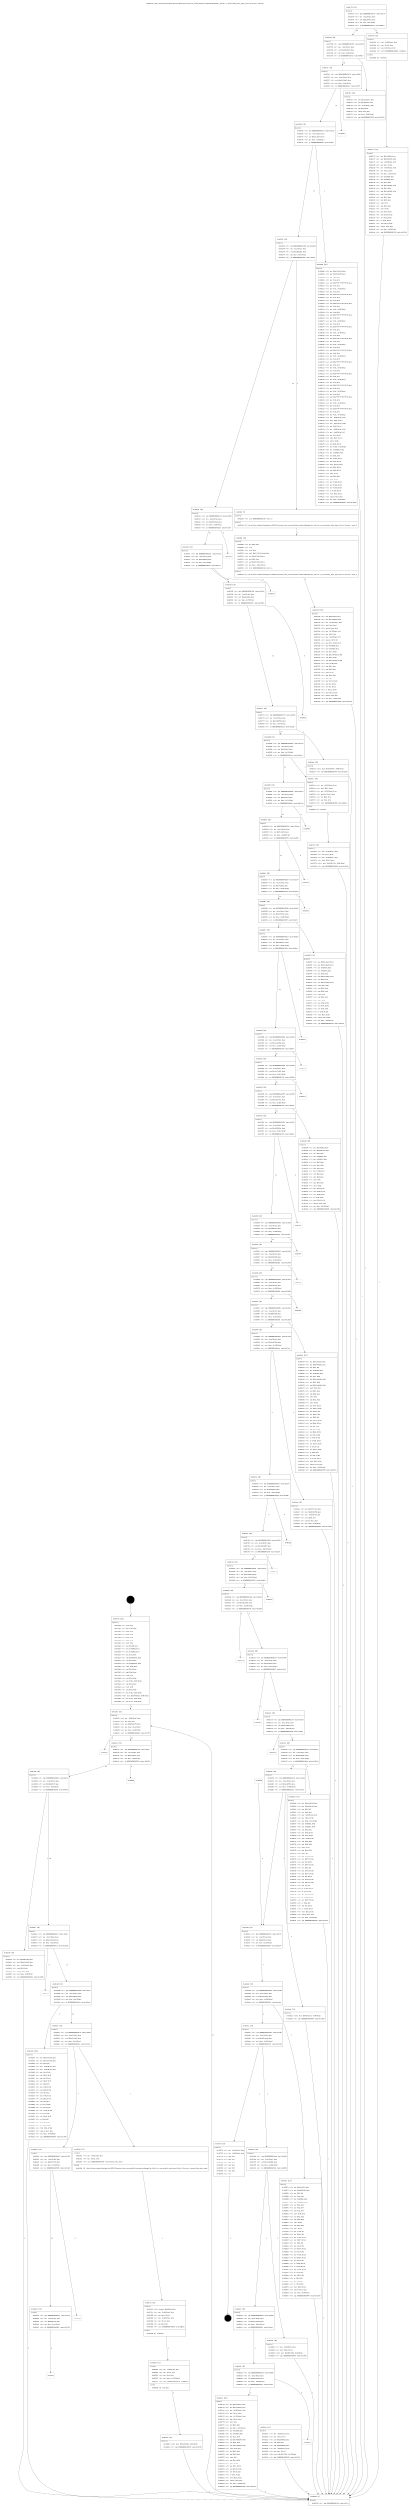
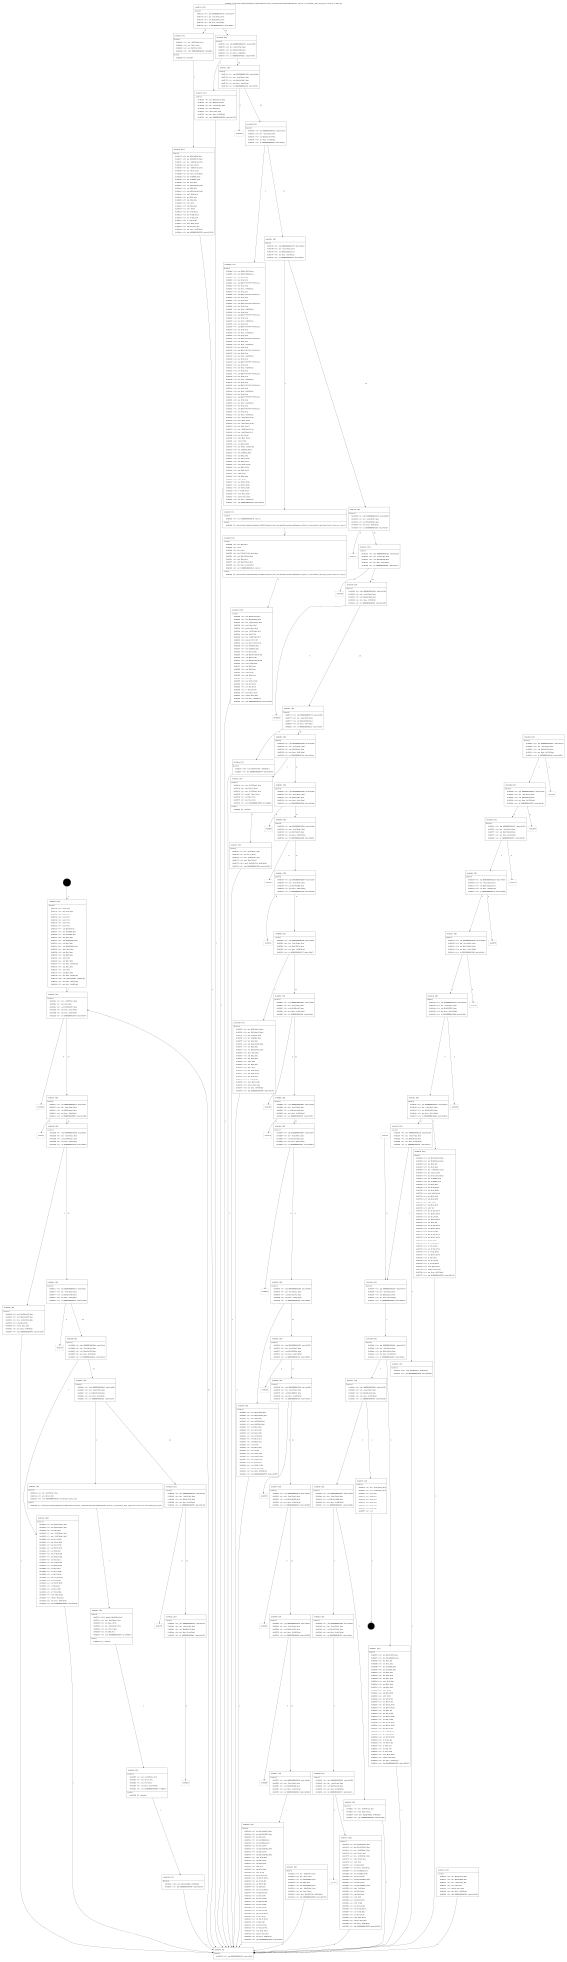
node "0x401998 [28]": removed
